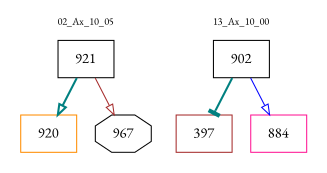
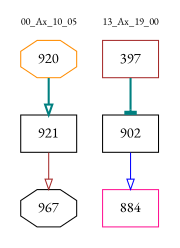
cluster "02_Ax_10_05": label "02_Ax_10_05" -> "00_Ax_10_05"
cluster "13_Ax_10_00": label "13_Ax_10_00" -> "13_Ax_19_00"
edge "921" -> "920": reversed
edge "902" -> "397": reversed
node "920": shape box -> octagon
